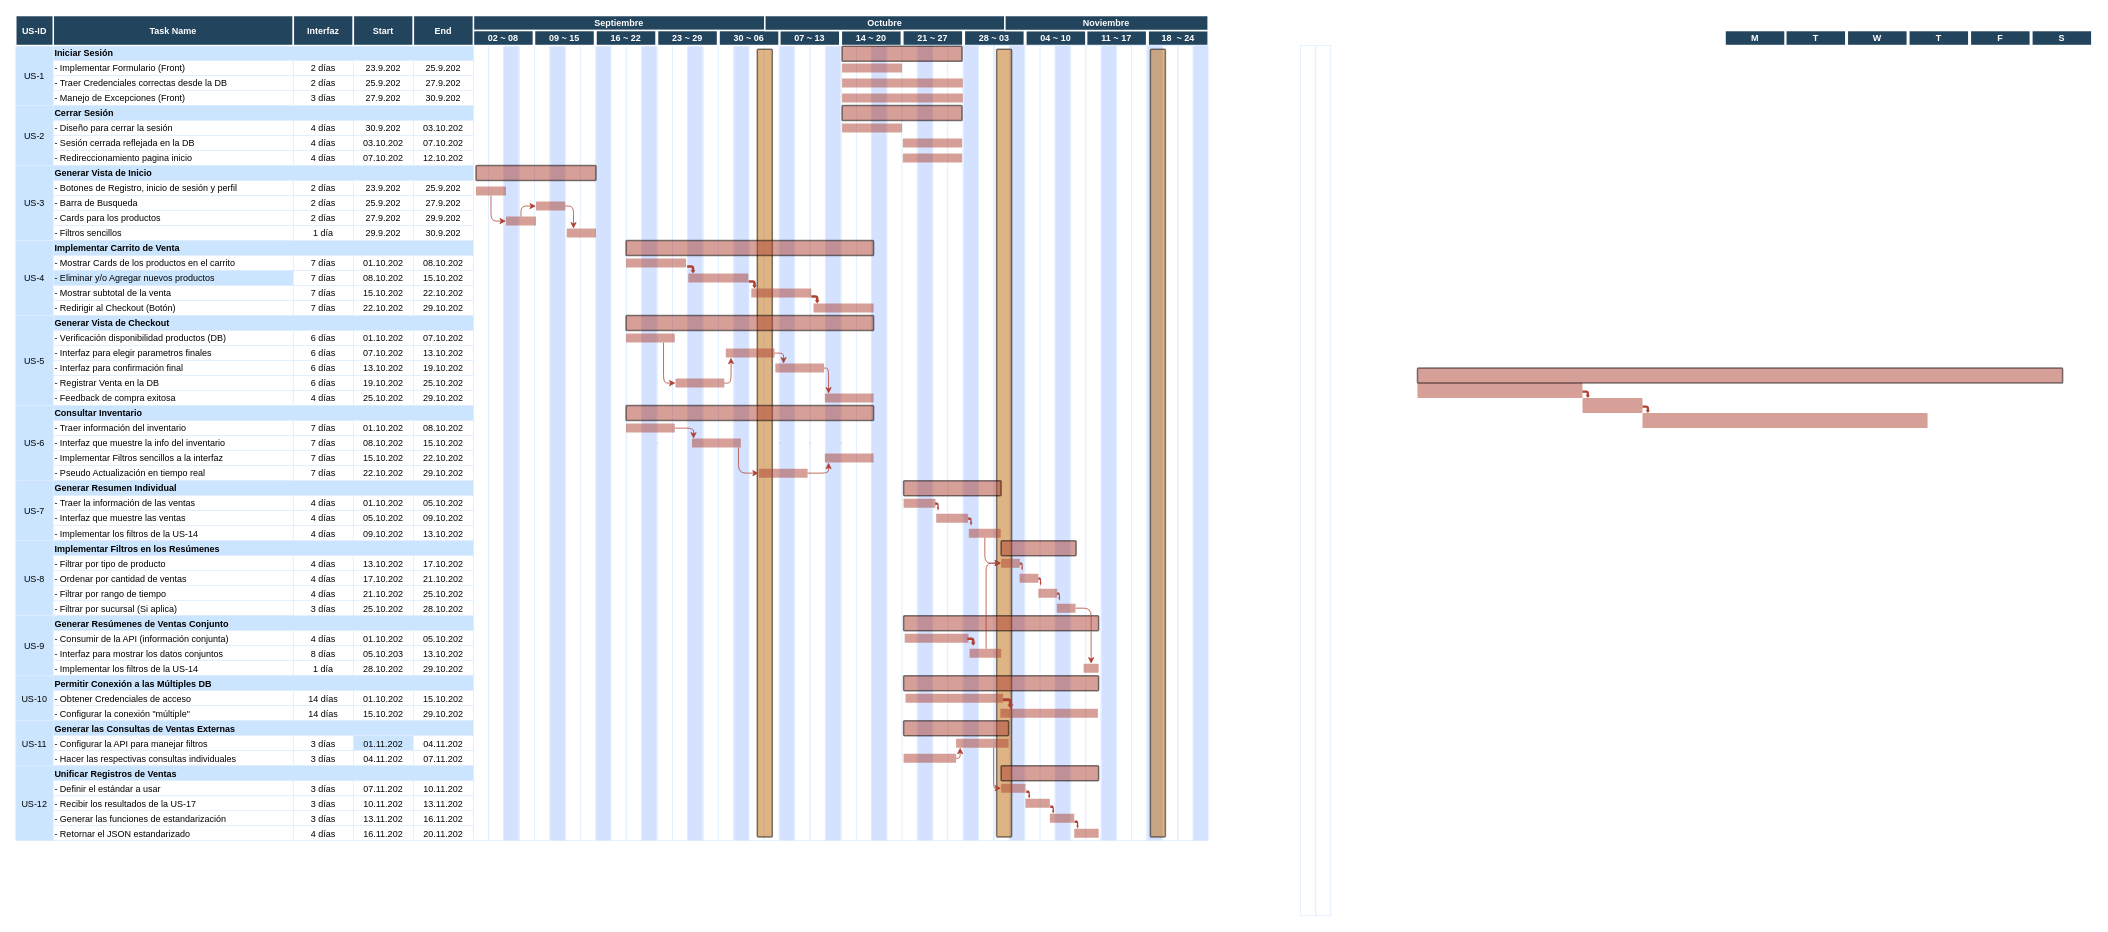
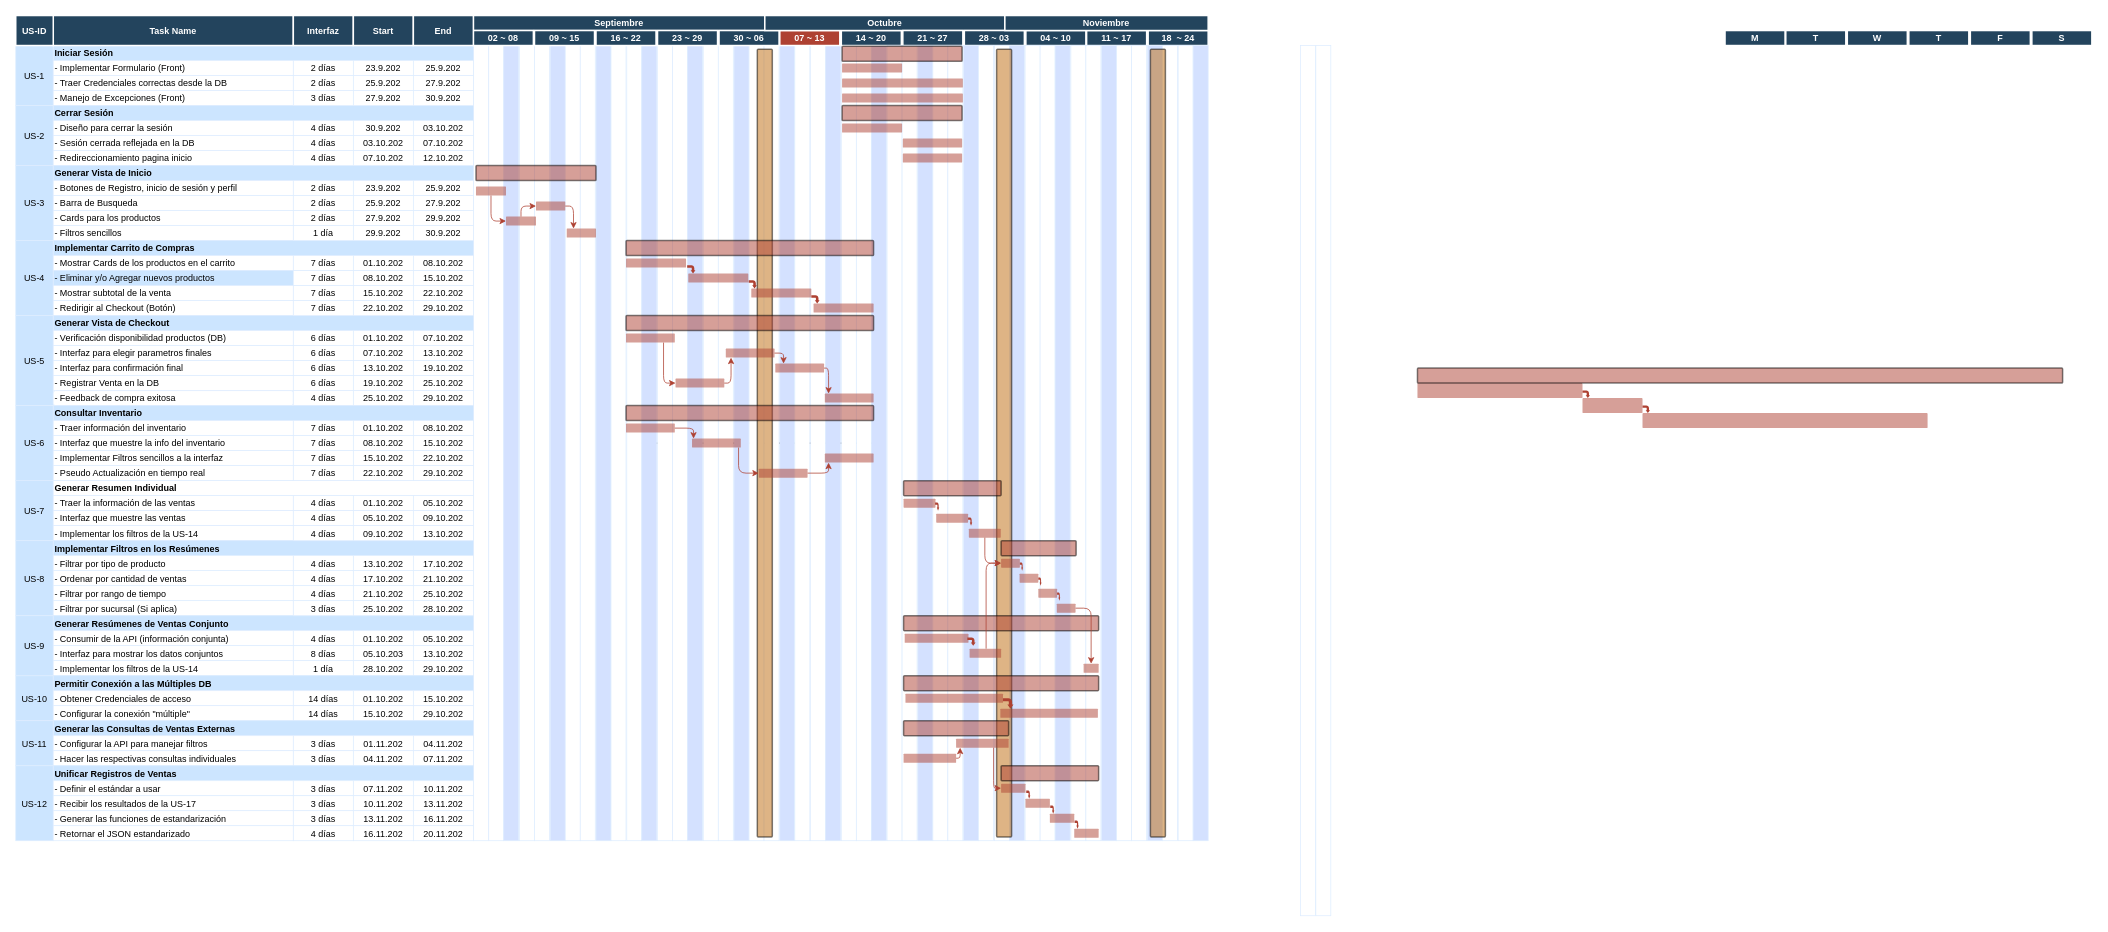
node "07 ~ 13": fillcolor #23445d -> #ae4132
node "Implementar Carrito de Venta": label "Implementar Carrito de Venta" -> "Implementar Carrito de Compras"
node "Generar Resumen Individual": fillcolor #cce5ff -> #ffffff
node "01.11.202": fillcolor #cce5ff -> #ffffff
